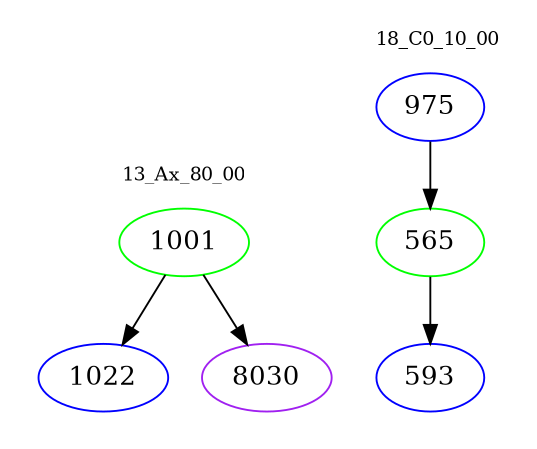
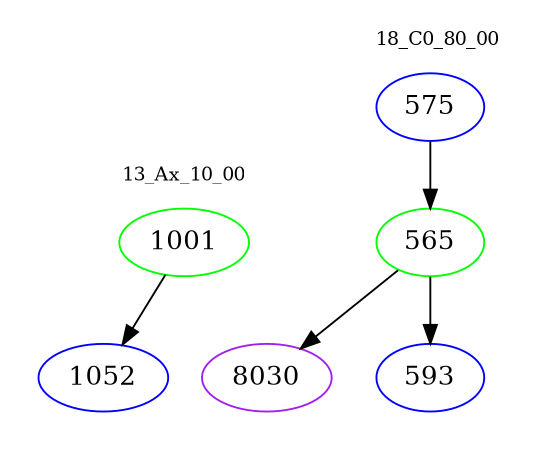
cluster "18_C0_10_00": label "18_C0_10_00" -> "18_C0_80_00"
node "975": label "975" -> "575"
cluster "13_Ax_80_00": label "13_Ax_80_00" -> "13_Ax_10_00"
edge "1001" -> "8030": now "565" -> "8030"
node "1022": label "1022" -> "1052"
